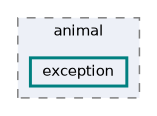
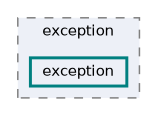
cluster "animal": label "animal" -> "exception"
